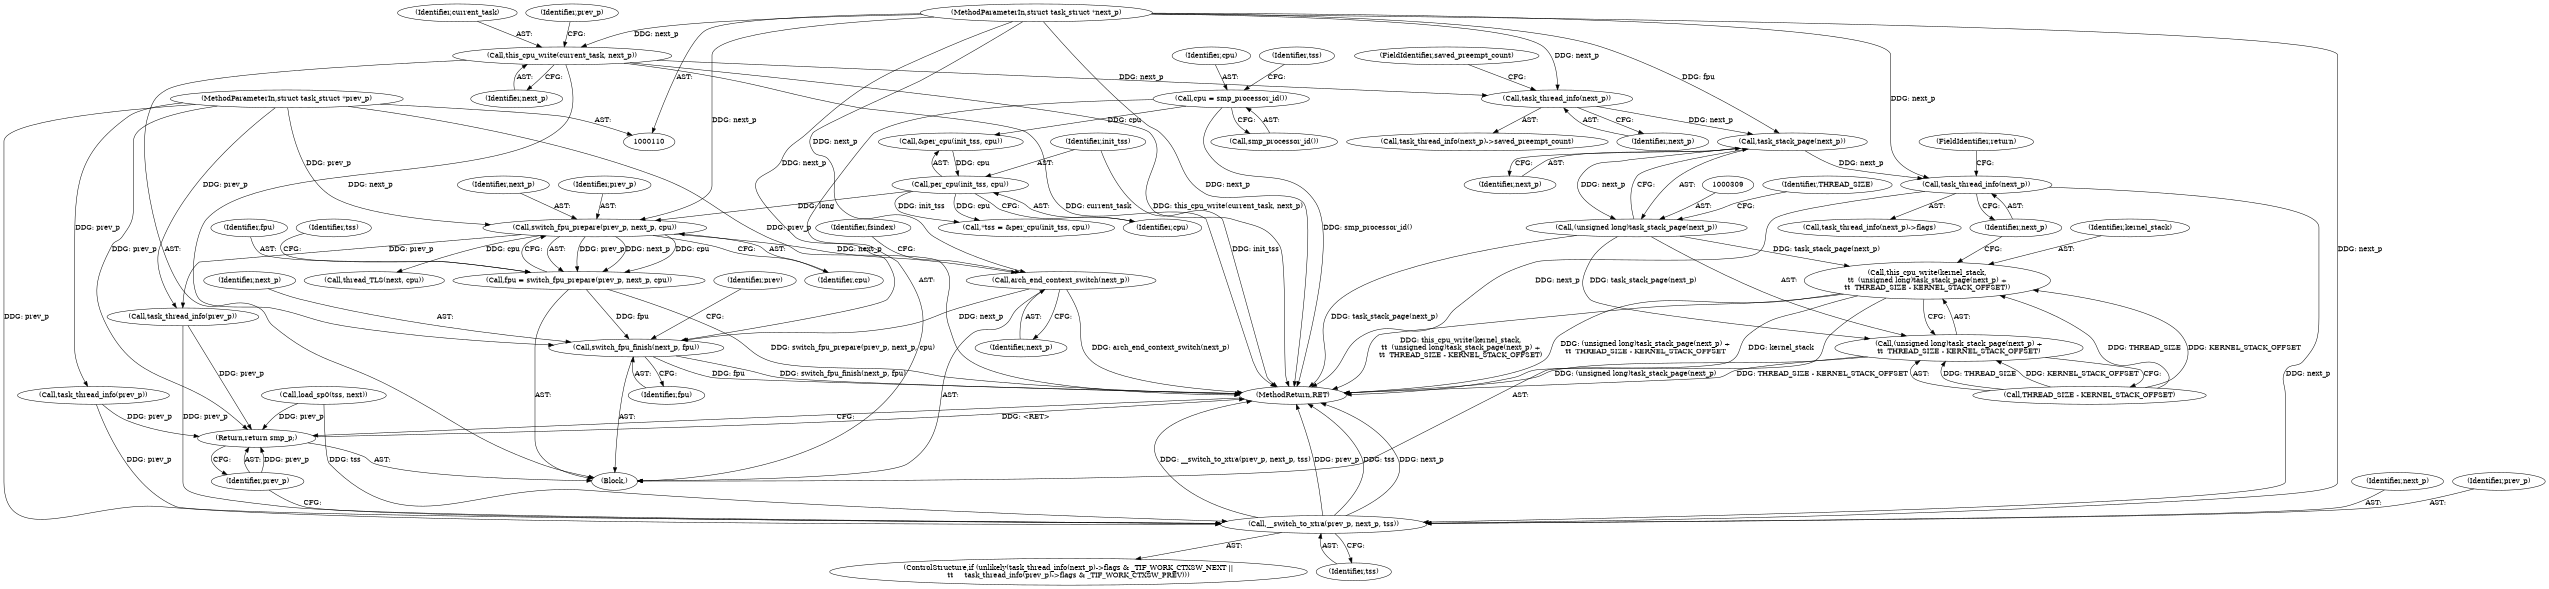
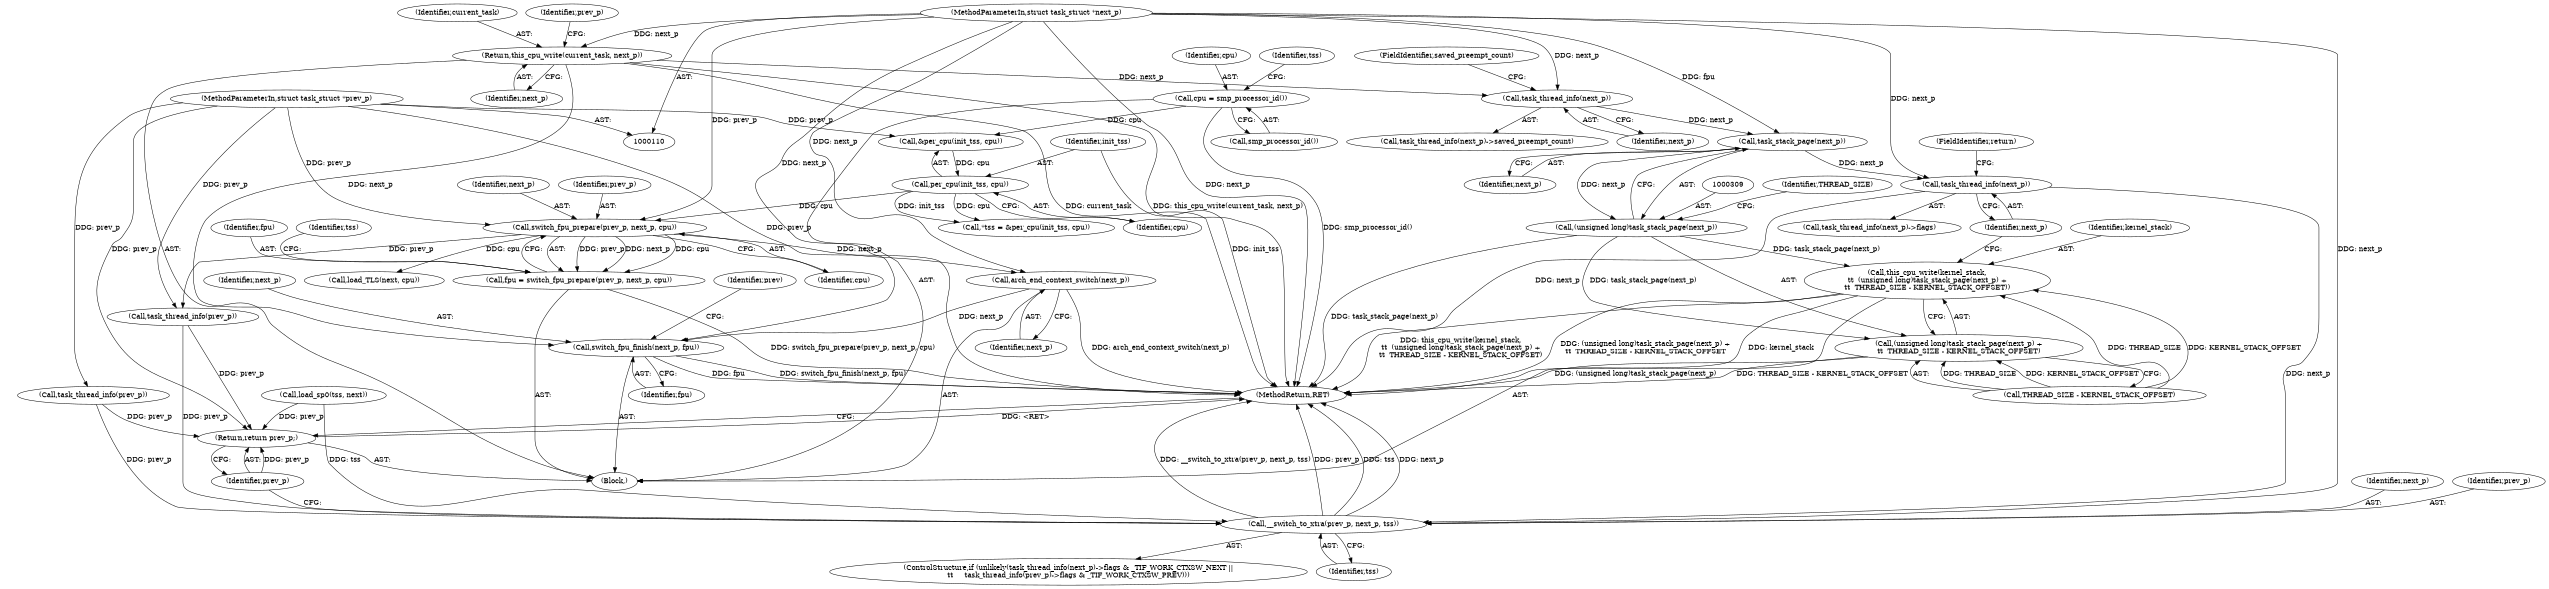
node "(Call,this_cpu_write(current_task, next_p))": label "(Call,this_cpu_write(current_task, next_p))" -> "(Return,this_cpu_write(current_task, next_p))"
edge "(MethodParameterIn,struct task_struct *next_p)" -> "(Call,switch_fpu_prepare(prev_p, next_p, cpu))": label "DDG: next_p" -> "DDG: prev_p"
edge "(Call,per_cpu(init_tss, cpu))" -> "(Call,switch_fpu_prepare(prev_p, next_p, cpu))": label "DDG: long" -> "DDG: cpu"
node "(Identifier,fsindex)": removed
node "(Call,thread_TLS(next, cpu))": label "(Call,thread_TLS(next, cpu))" -> "(Call,load_TLS(next, cpu))"
edge "(Call,fpu = switch_fpu_prepare(prev_p, next_p, cpu))" -> "(Call,switch_fpu_finish(next_p, fpu))": removed, label "DDG: fpu"
node "(Return,return smp_p;)": label "(Return,return smp_p;)" -> "(Return,return prev_p;)"
edge "(MethodParameterIn,struct task_struct *prev_p)" -> "(Call,__switch_to_xtra(prev_p, next_p, tss))": now "(MethodParameterIn,struct task_struct *prev_p)" -> "(Call,&per_cpu(init_tss, cpu))"
